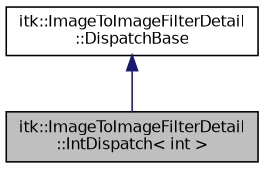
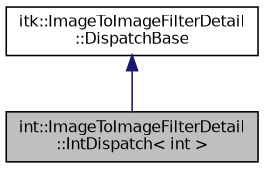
node "itk::ImageToImageFilterDetail ::IntDispatch< int >": label "itk::ImageToImageFilterDetail ::IntDispatch< int >" -> "int::ImageToImageFilterDetail ::IntDispatch< int >"
